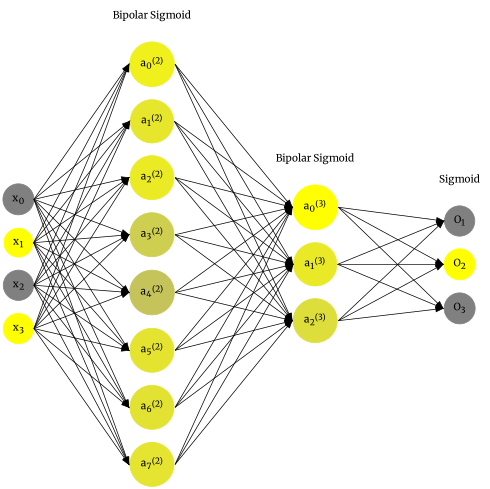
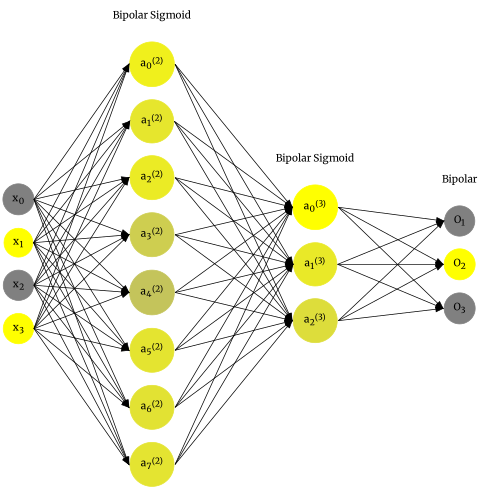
node "Sigmoid": label "Sigmoid" -> "Bipolar"
